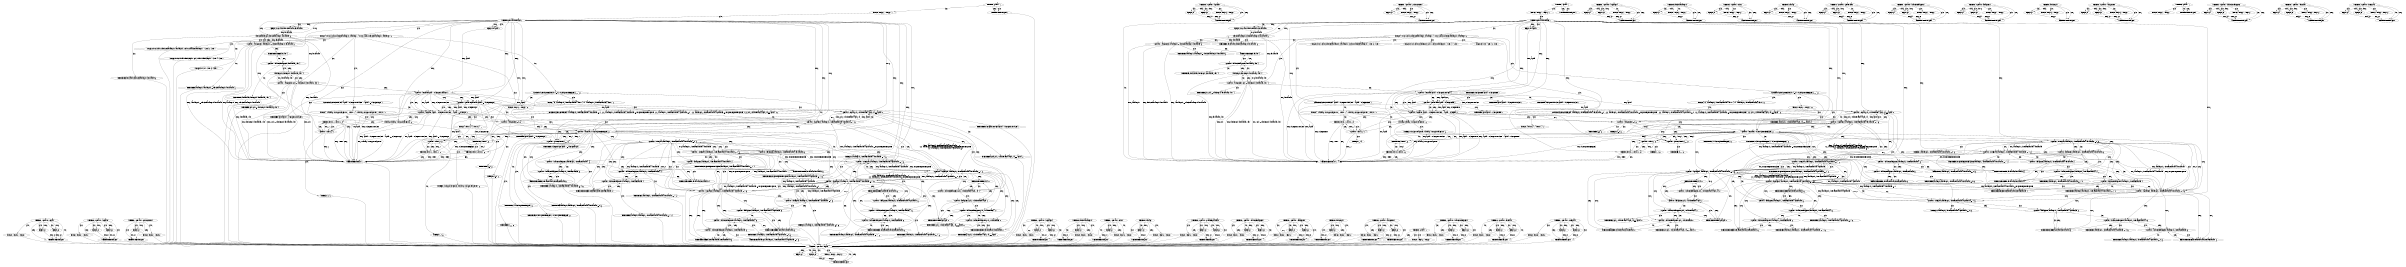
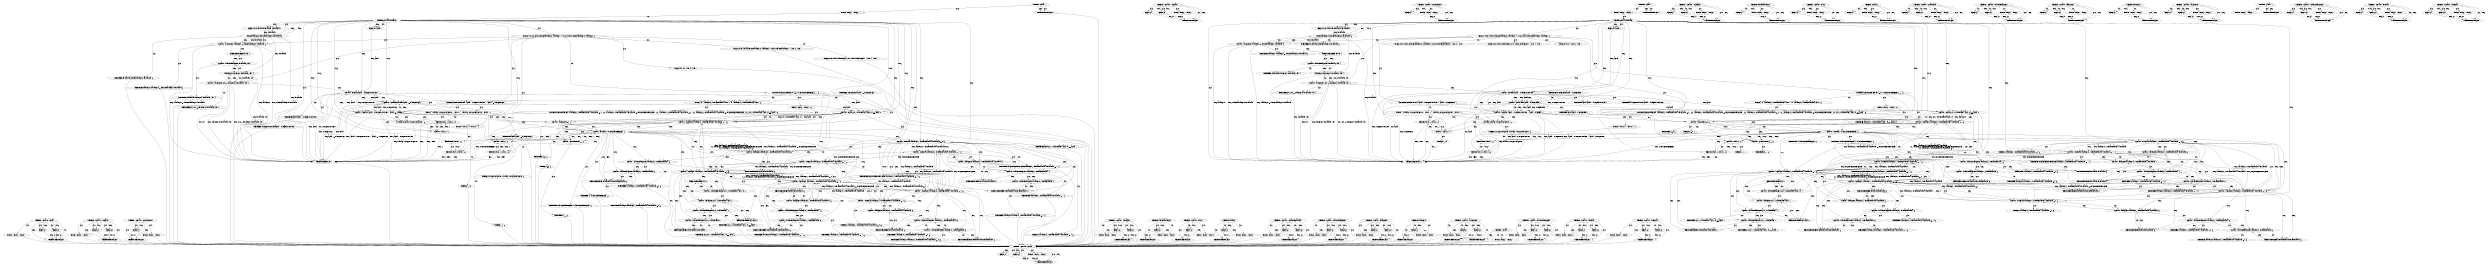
edge "(<operator>.greaterEqualsThan,api_id >= USB_API_MAX)" -> "(IDENTIFIER,api_id,api_id >= USB_API_MAX)": label "AST: " -> "DDG: -1"
edge "(<operator>.greaterEqualsThan,api_id >= USB_API_MAX)" -> "(IDENTIFIER,USB_API_MAX,api_id >= USB_API_MAX)": reversed
